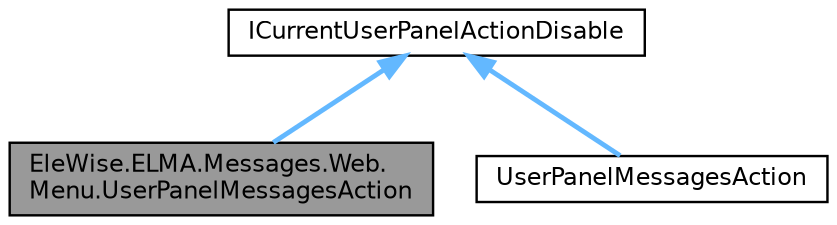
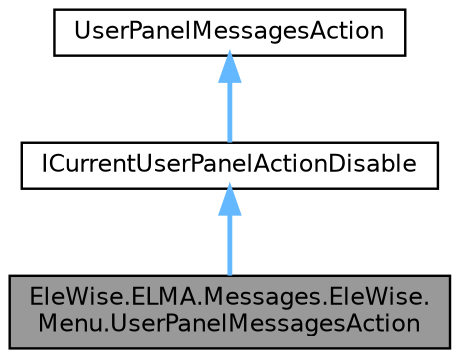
edge "UserPanelMessagesAction" -> "ICurrentUserPanelActionDisable": reversed
node "EleWise.ELMA.Messages.Web. Menu.UserPanelMessagesAction": label "EleWise.ELMA.Messages.Web. Menu.UserPanelMessagesAction" -> "EleWise.ELMA.Messages.EleWise. Menu.UserPanelMessagesAction"
